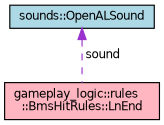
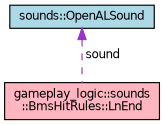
node "gameplay_logic::rules ::BmsHitRules::LnEnd": label "gameplay_logic::rules ::BmsHitRules::LnEnd" -> "gameplay_logic::sounds ::BmsHitRules::LnEnd"
